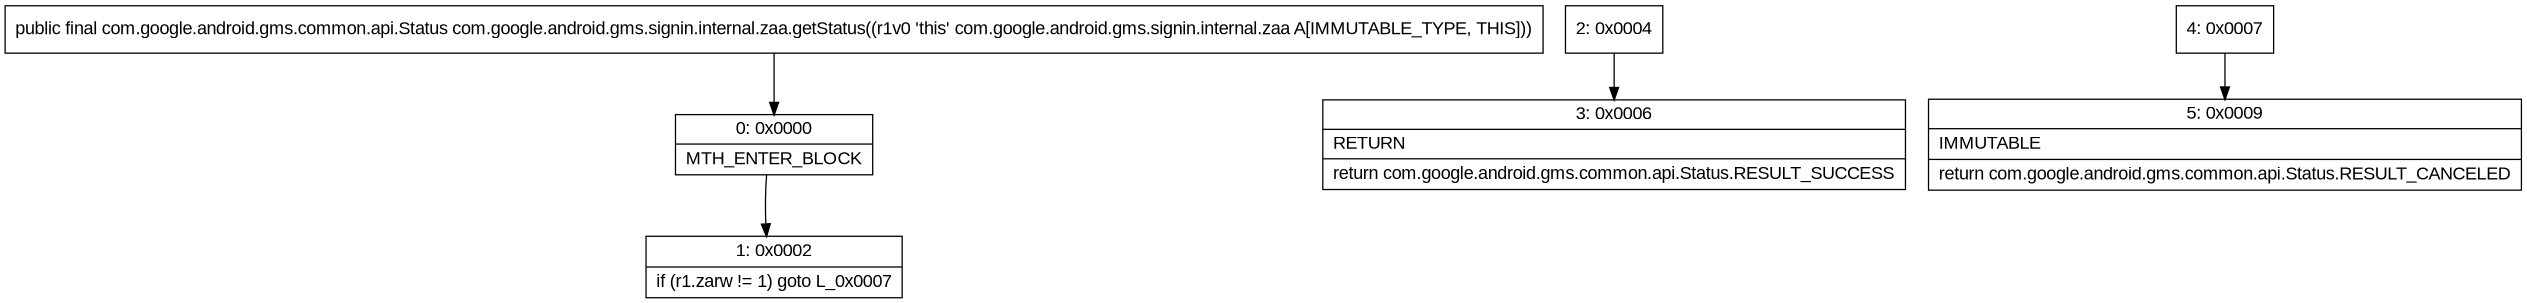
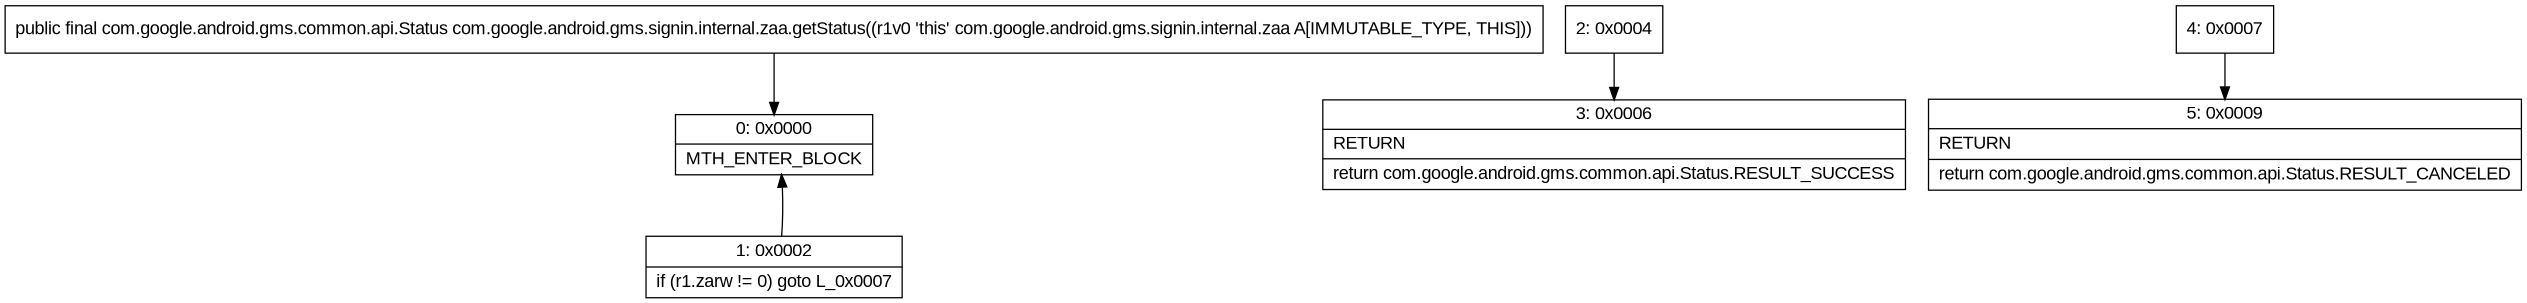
node "5: 0x0009": text "IMMUTABLE" -> "RETURN"
edge "0: 0x0000" -> "1: 0x0002": reversed
node "1: 0x0002": text "if (r1.zarw != 1) goto L_0x0007" -> "if (r1.zarw != 0) goto L_0x0007"
